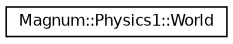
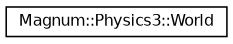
node "Magnum::Physics1::World": label "Magnum::Physics1::World" -> "Magnum::Physics3::World"
